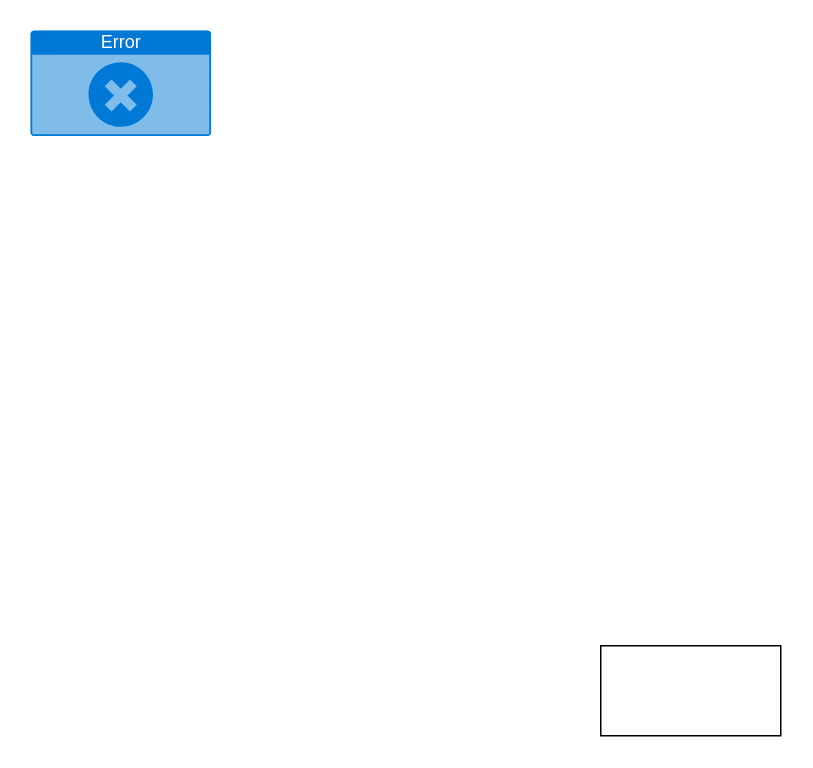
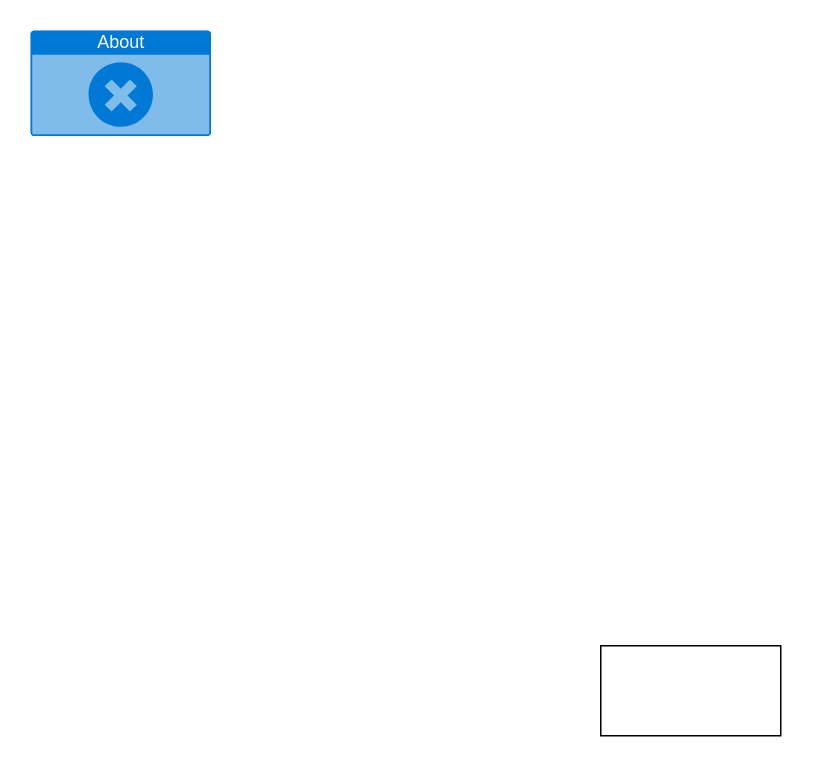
node "Error": label "Error" -> "About"
